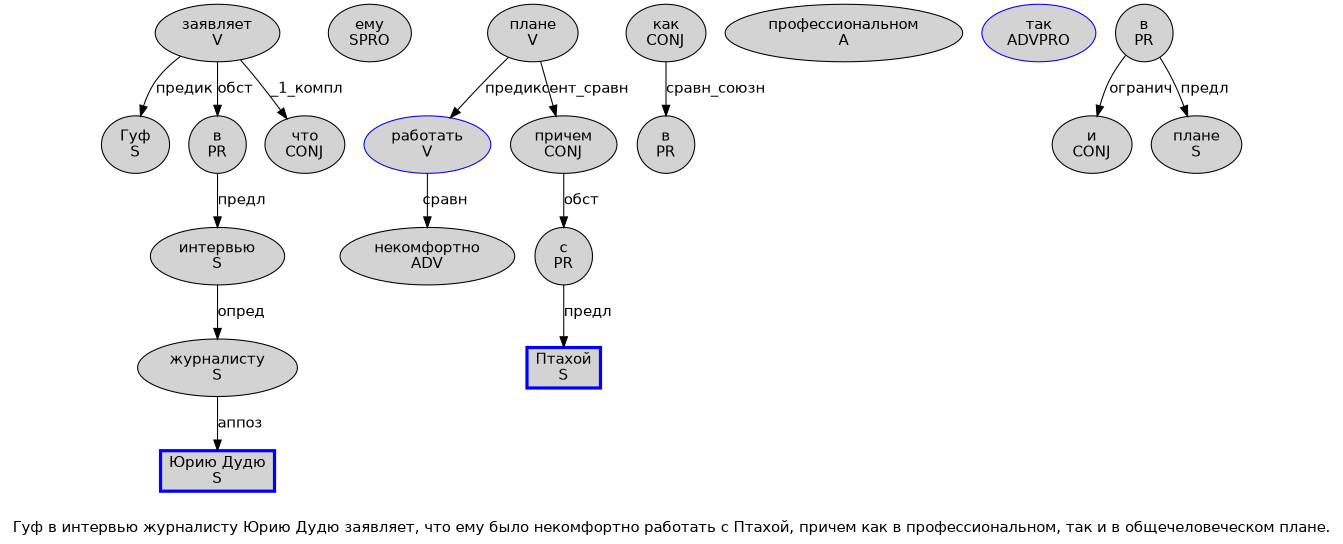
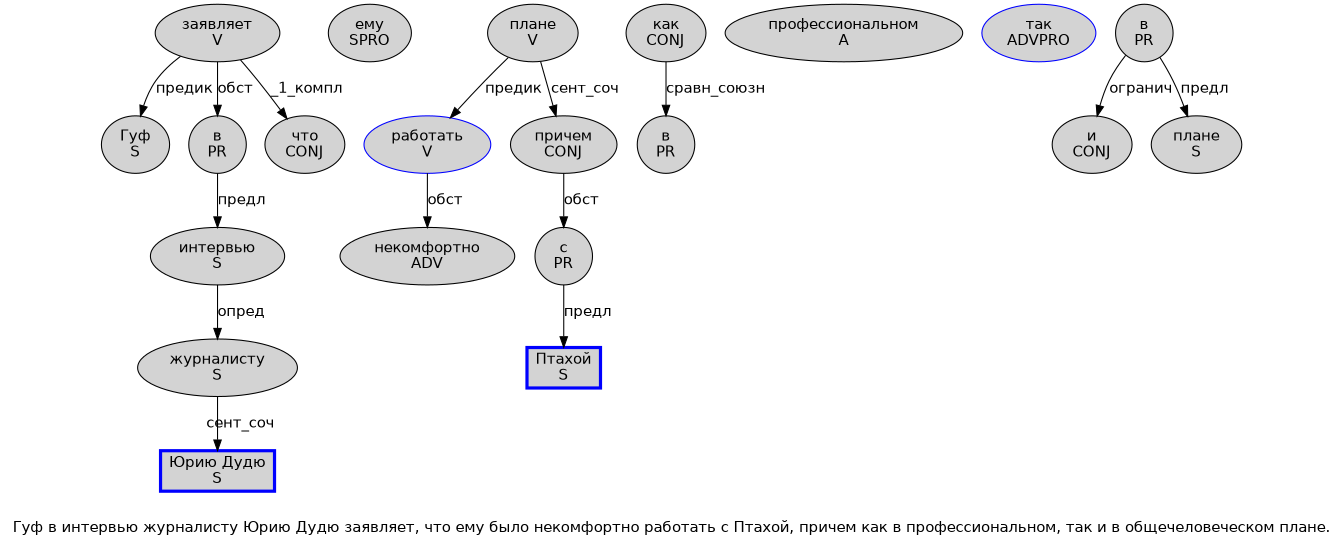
edge "плане V" -> "причем CONJ": label "сент_сравн" -> "сент_соч"
edge "работать V" -> "некомфортно ADV": label "сравн" -> "обст"
edge "журналисту S" -> "Юрию Дудю S": label "аппоз" -> "сент_соч"
